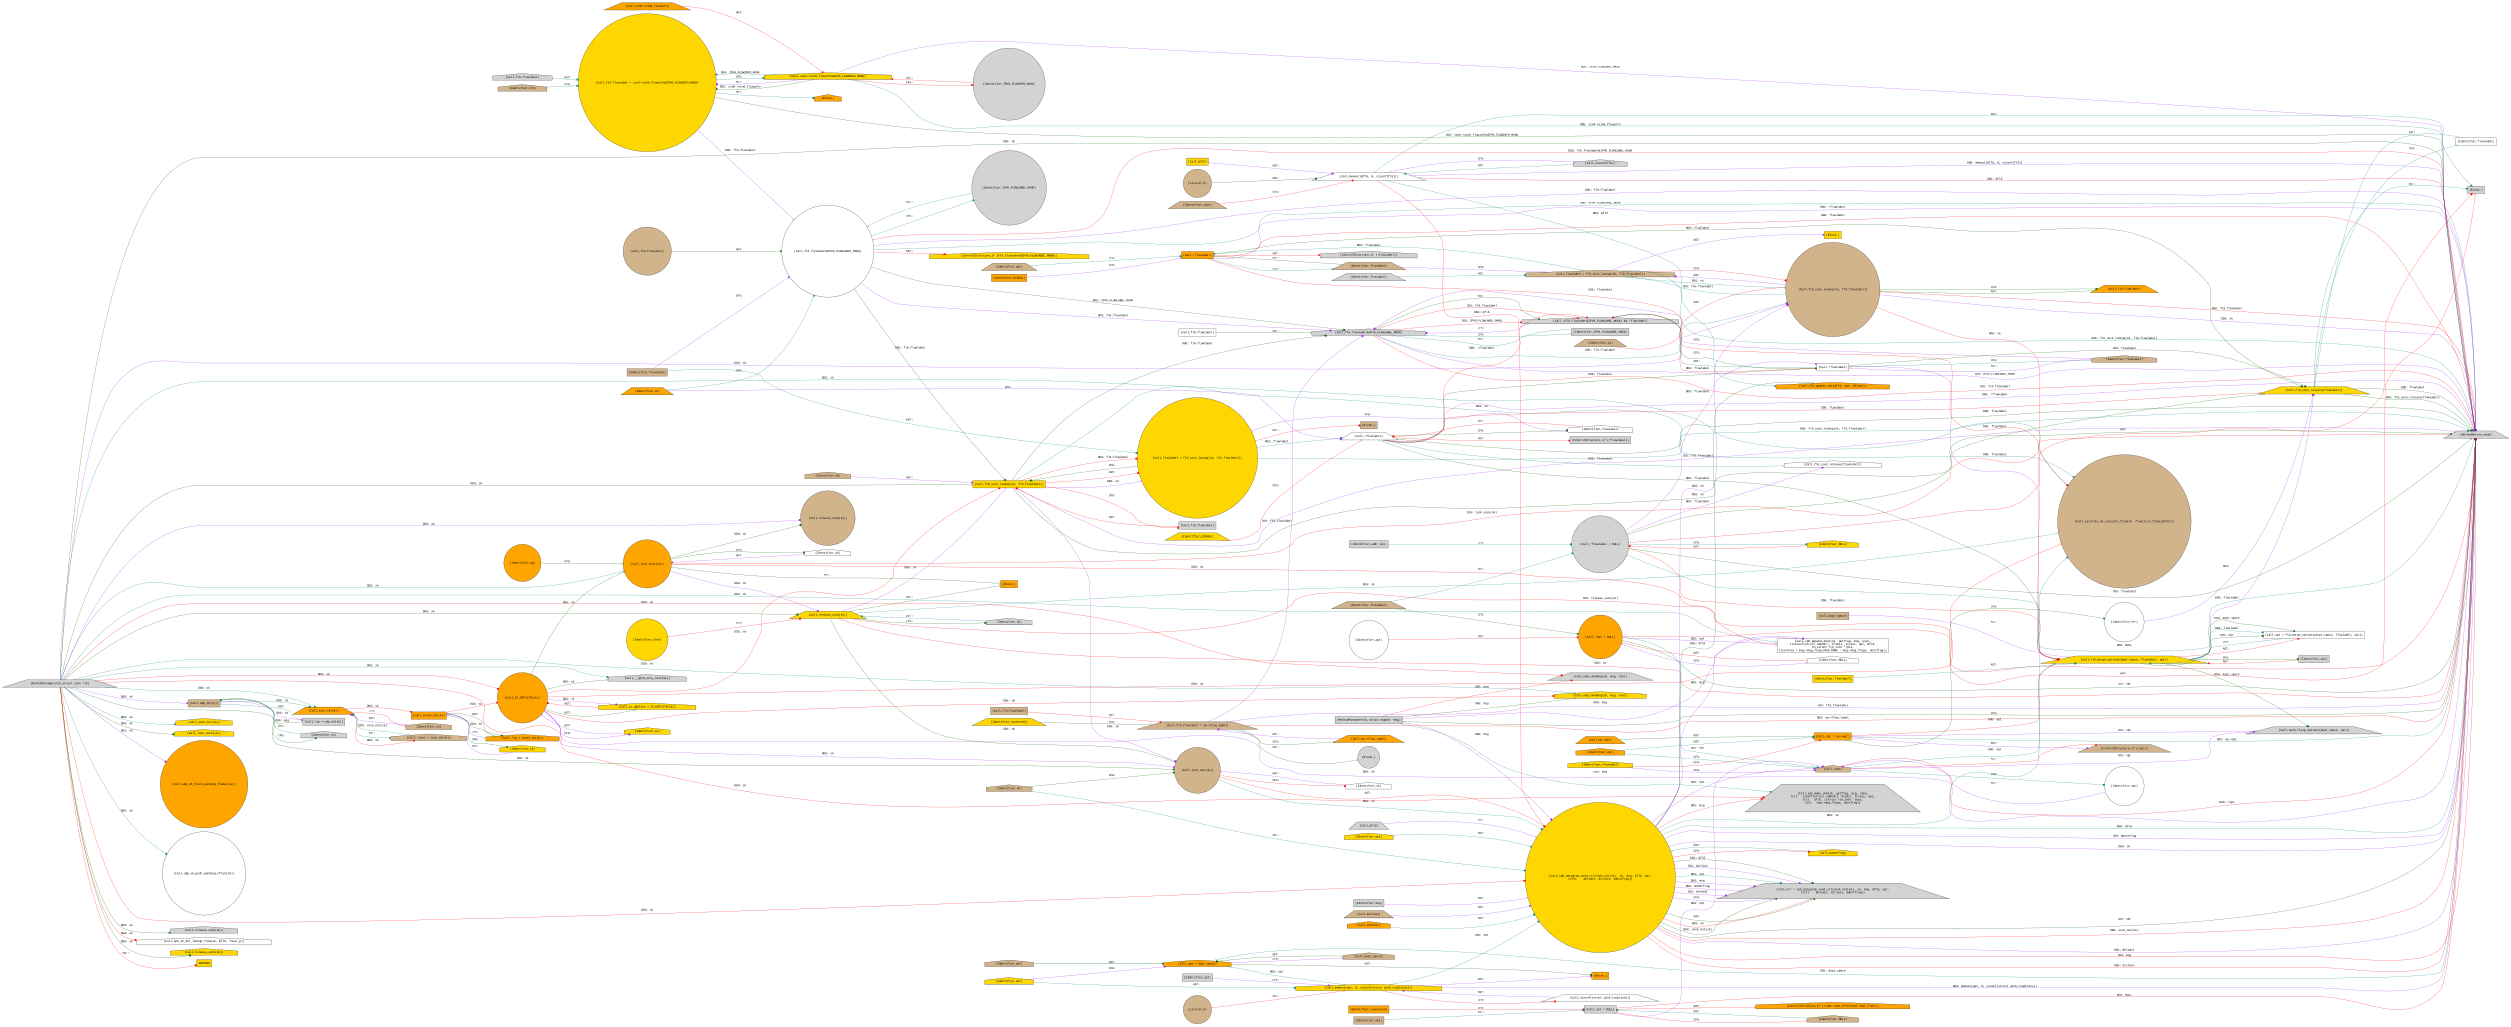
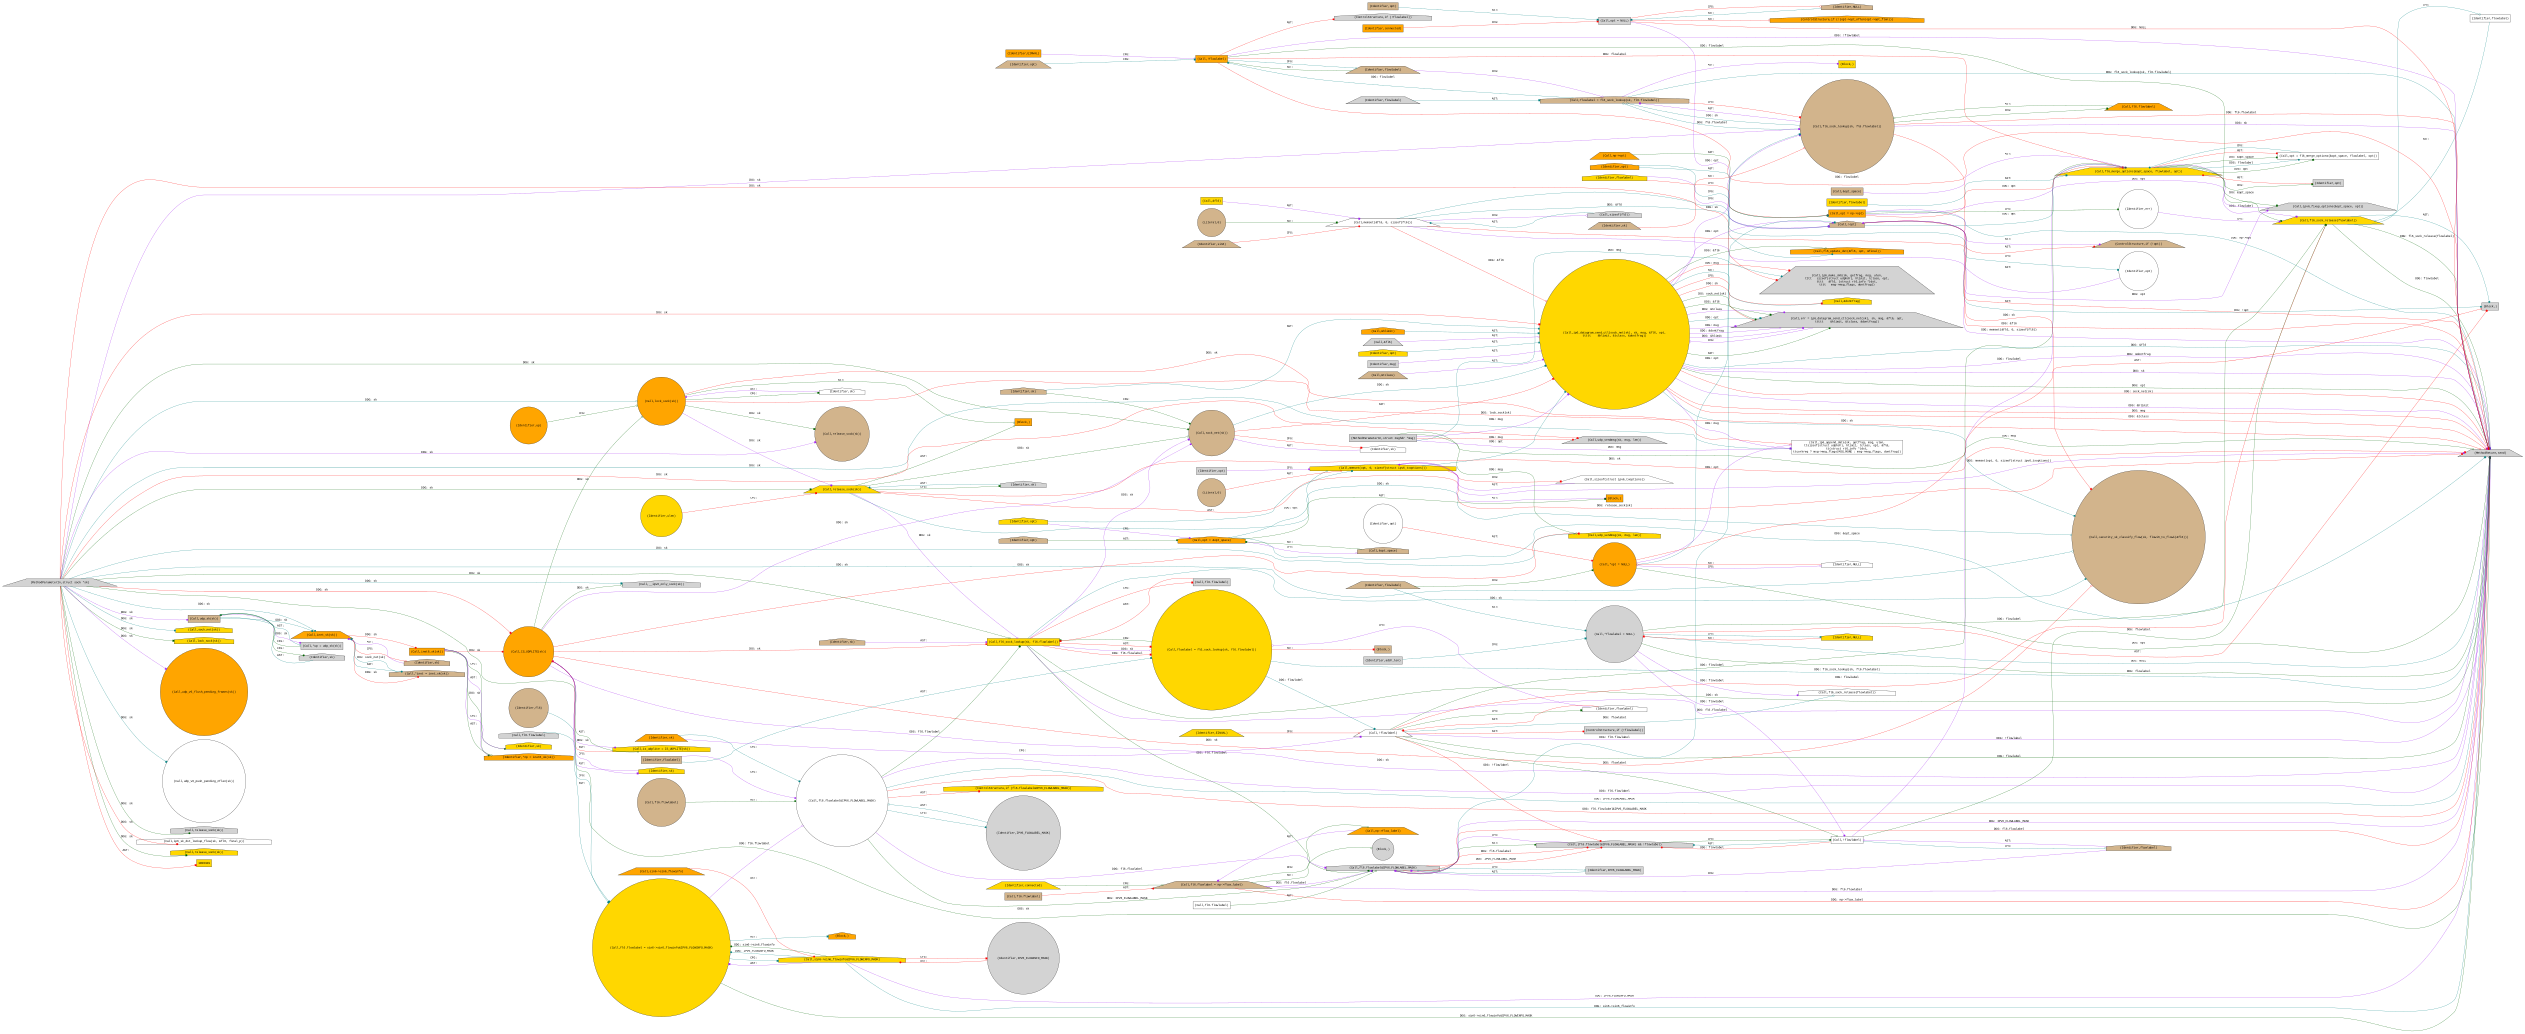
node "(Identifier,fl6)": shape house -> circle
edge "(Call,*flowlabel = NULL)" -> "(Call,fl6_merge_options(&opt_space, flowlabel, opt))": removed, label "DDG: flowlabel"
edge "(MethodParameterIn,struct msghdr *msg)" -> "(MethodReturn,send)": label "CFG: " -> "DDG: msg"
edge "(Call,*up = udp_sk(sk))" -> "(Call,udp_sk(sk))": label "DDG: msg" -> "CFG: "
node "(Call,*np = inet6_sk(sk))": label "(Call,*np = inet6_sk(sk))" -> "(Identifier,*np = inet6_sk(sk))"
